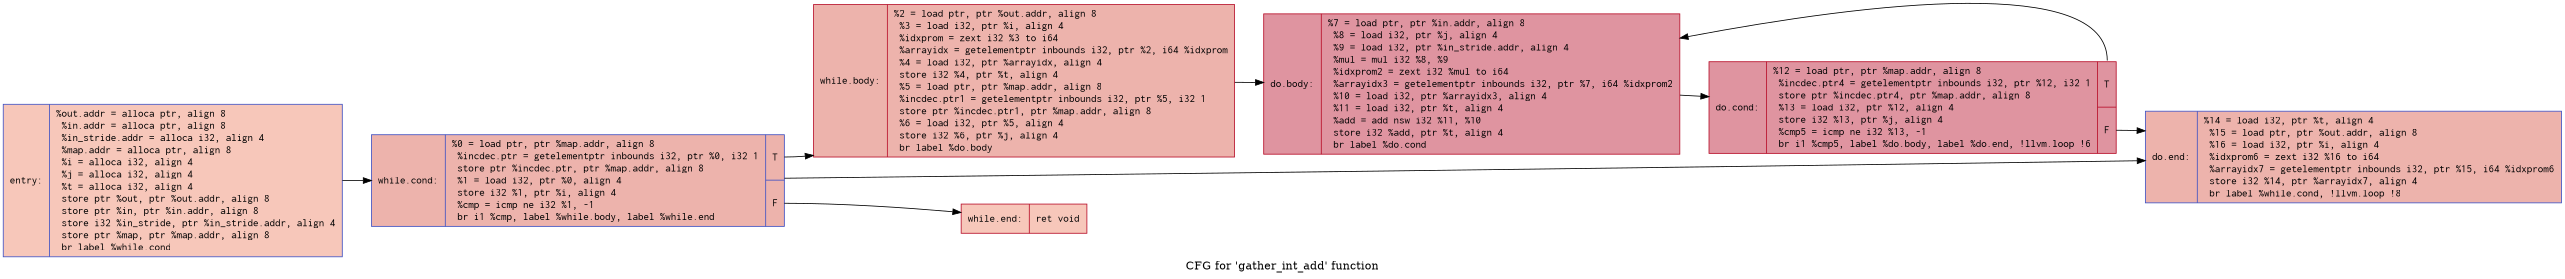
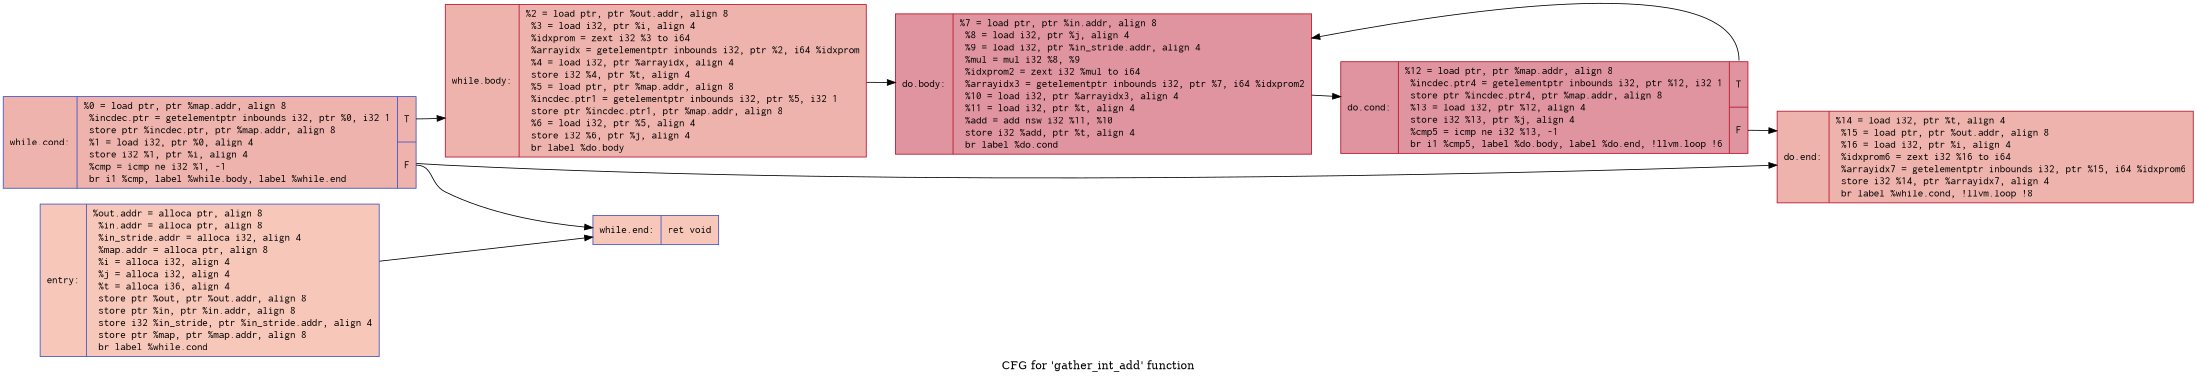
node "do.end:": color #3d50c3ff -> #b70d28ff
edge "entry:" -> "while.cond:": now "entry:" -> "while.end:"
node "entry:": text "%t = alloca i32, align 4" -> "%t = alloca i36, align 4"
node "while.end:": color #b70d28ff -> #3d50c3ff
